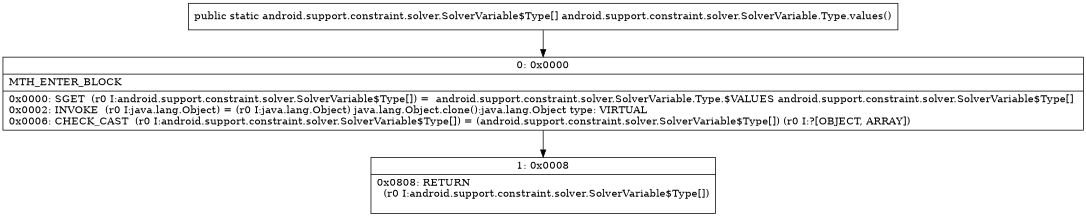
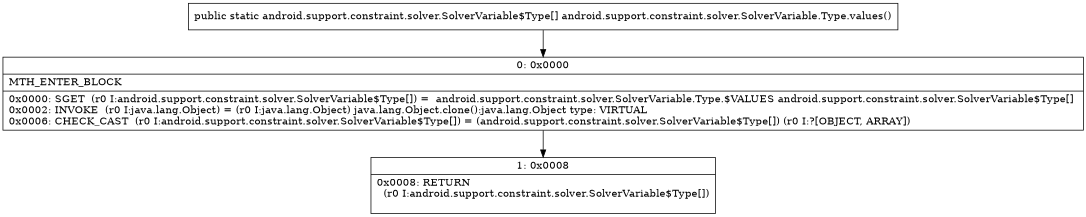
node "1: 0x0008": text "0x0808: RETURN" -> "0x0008: RETURN"
